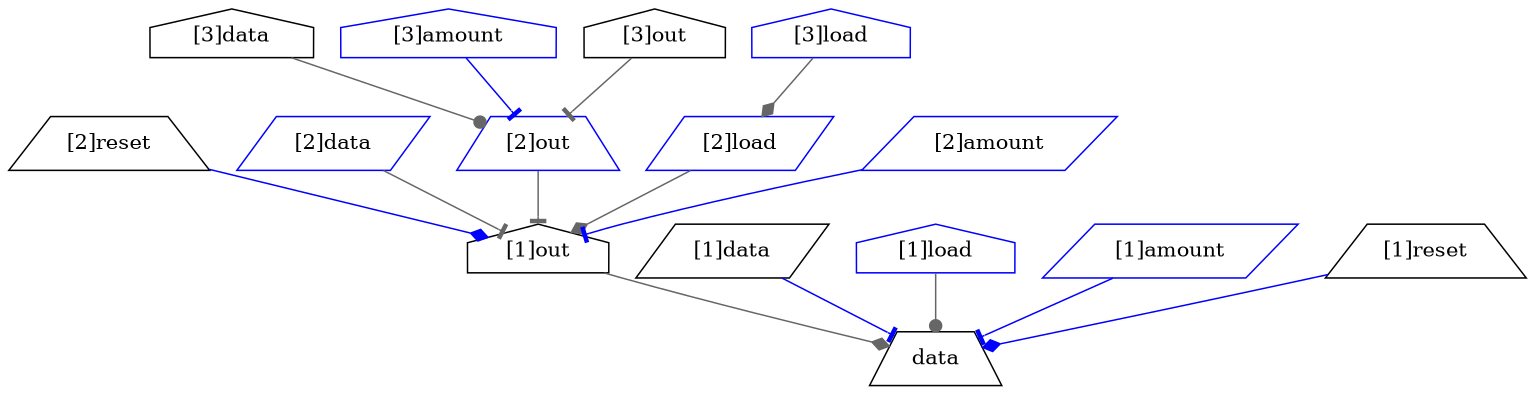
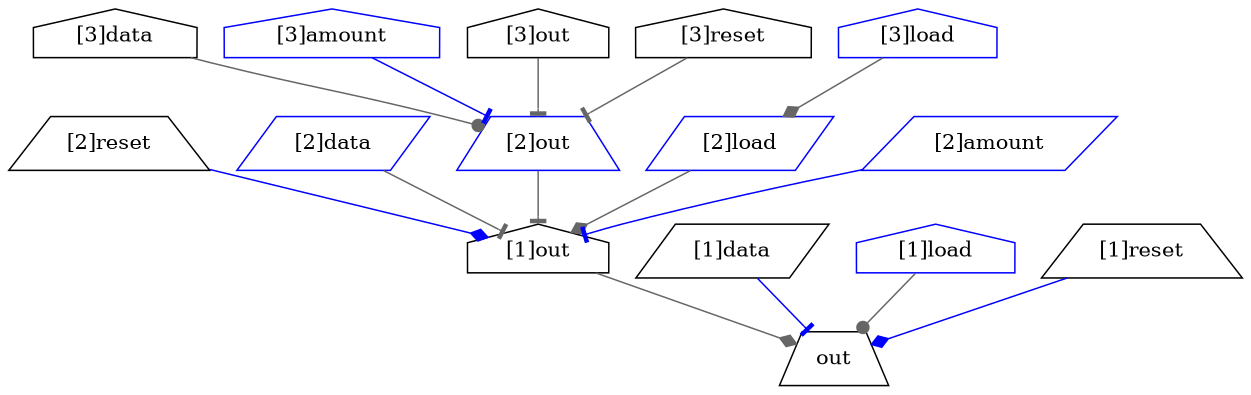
node "[3]reset": added
node "[1]amount": removed
node "data": label "data" -> "out"
